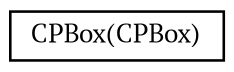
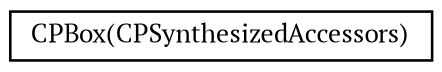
node "CPBox(CPBox)": label "CPBox(CPBox)" -> "CPBox(CPSynthesizedAccessors)"
